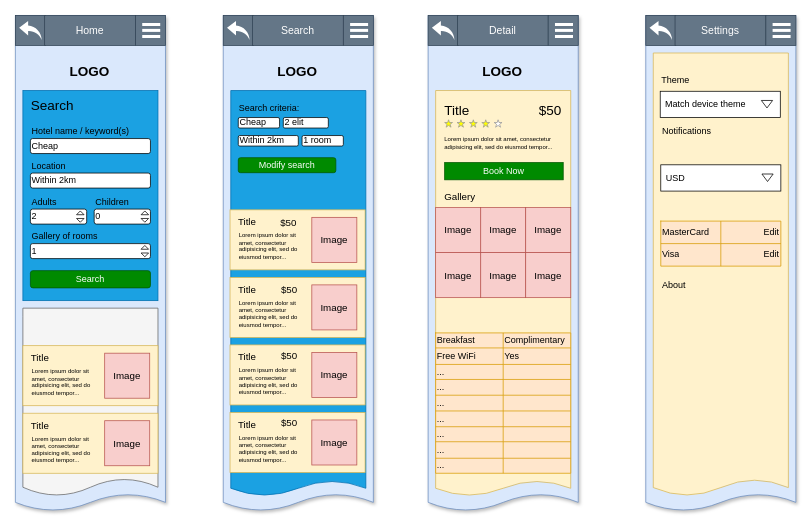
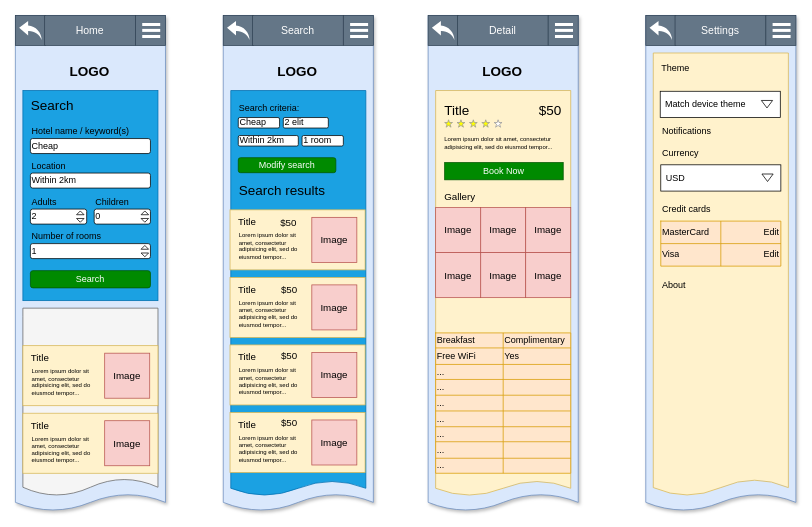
node "Theme": moved (720, 80) -> (720, 69)
node "Currency": added
node "Search results": added
node "Credit cards": added
node "Gallery of rooms": label "Gallery of rooms" -> "Number of rooms"
